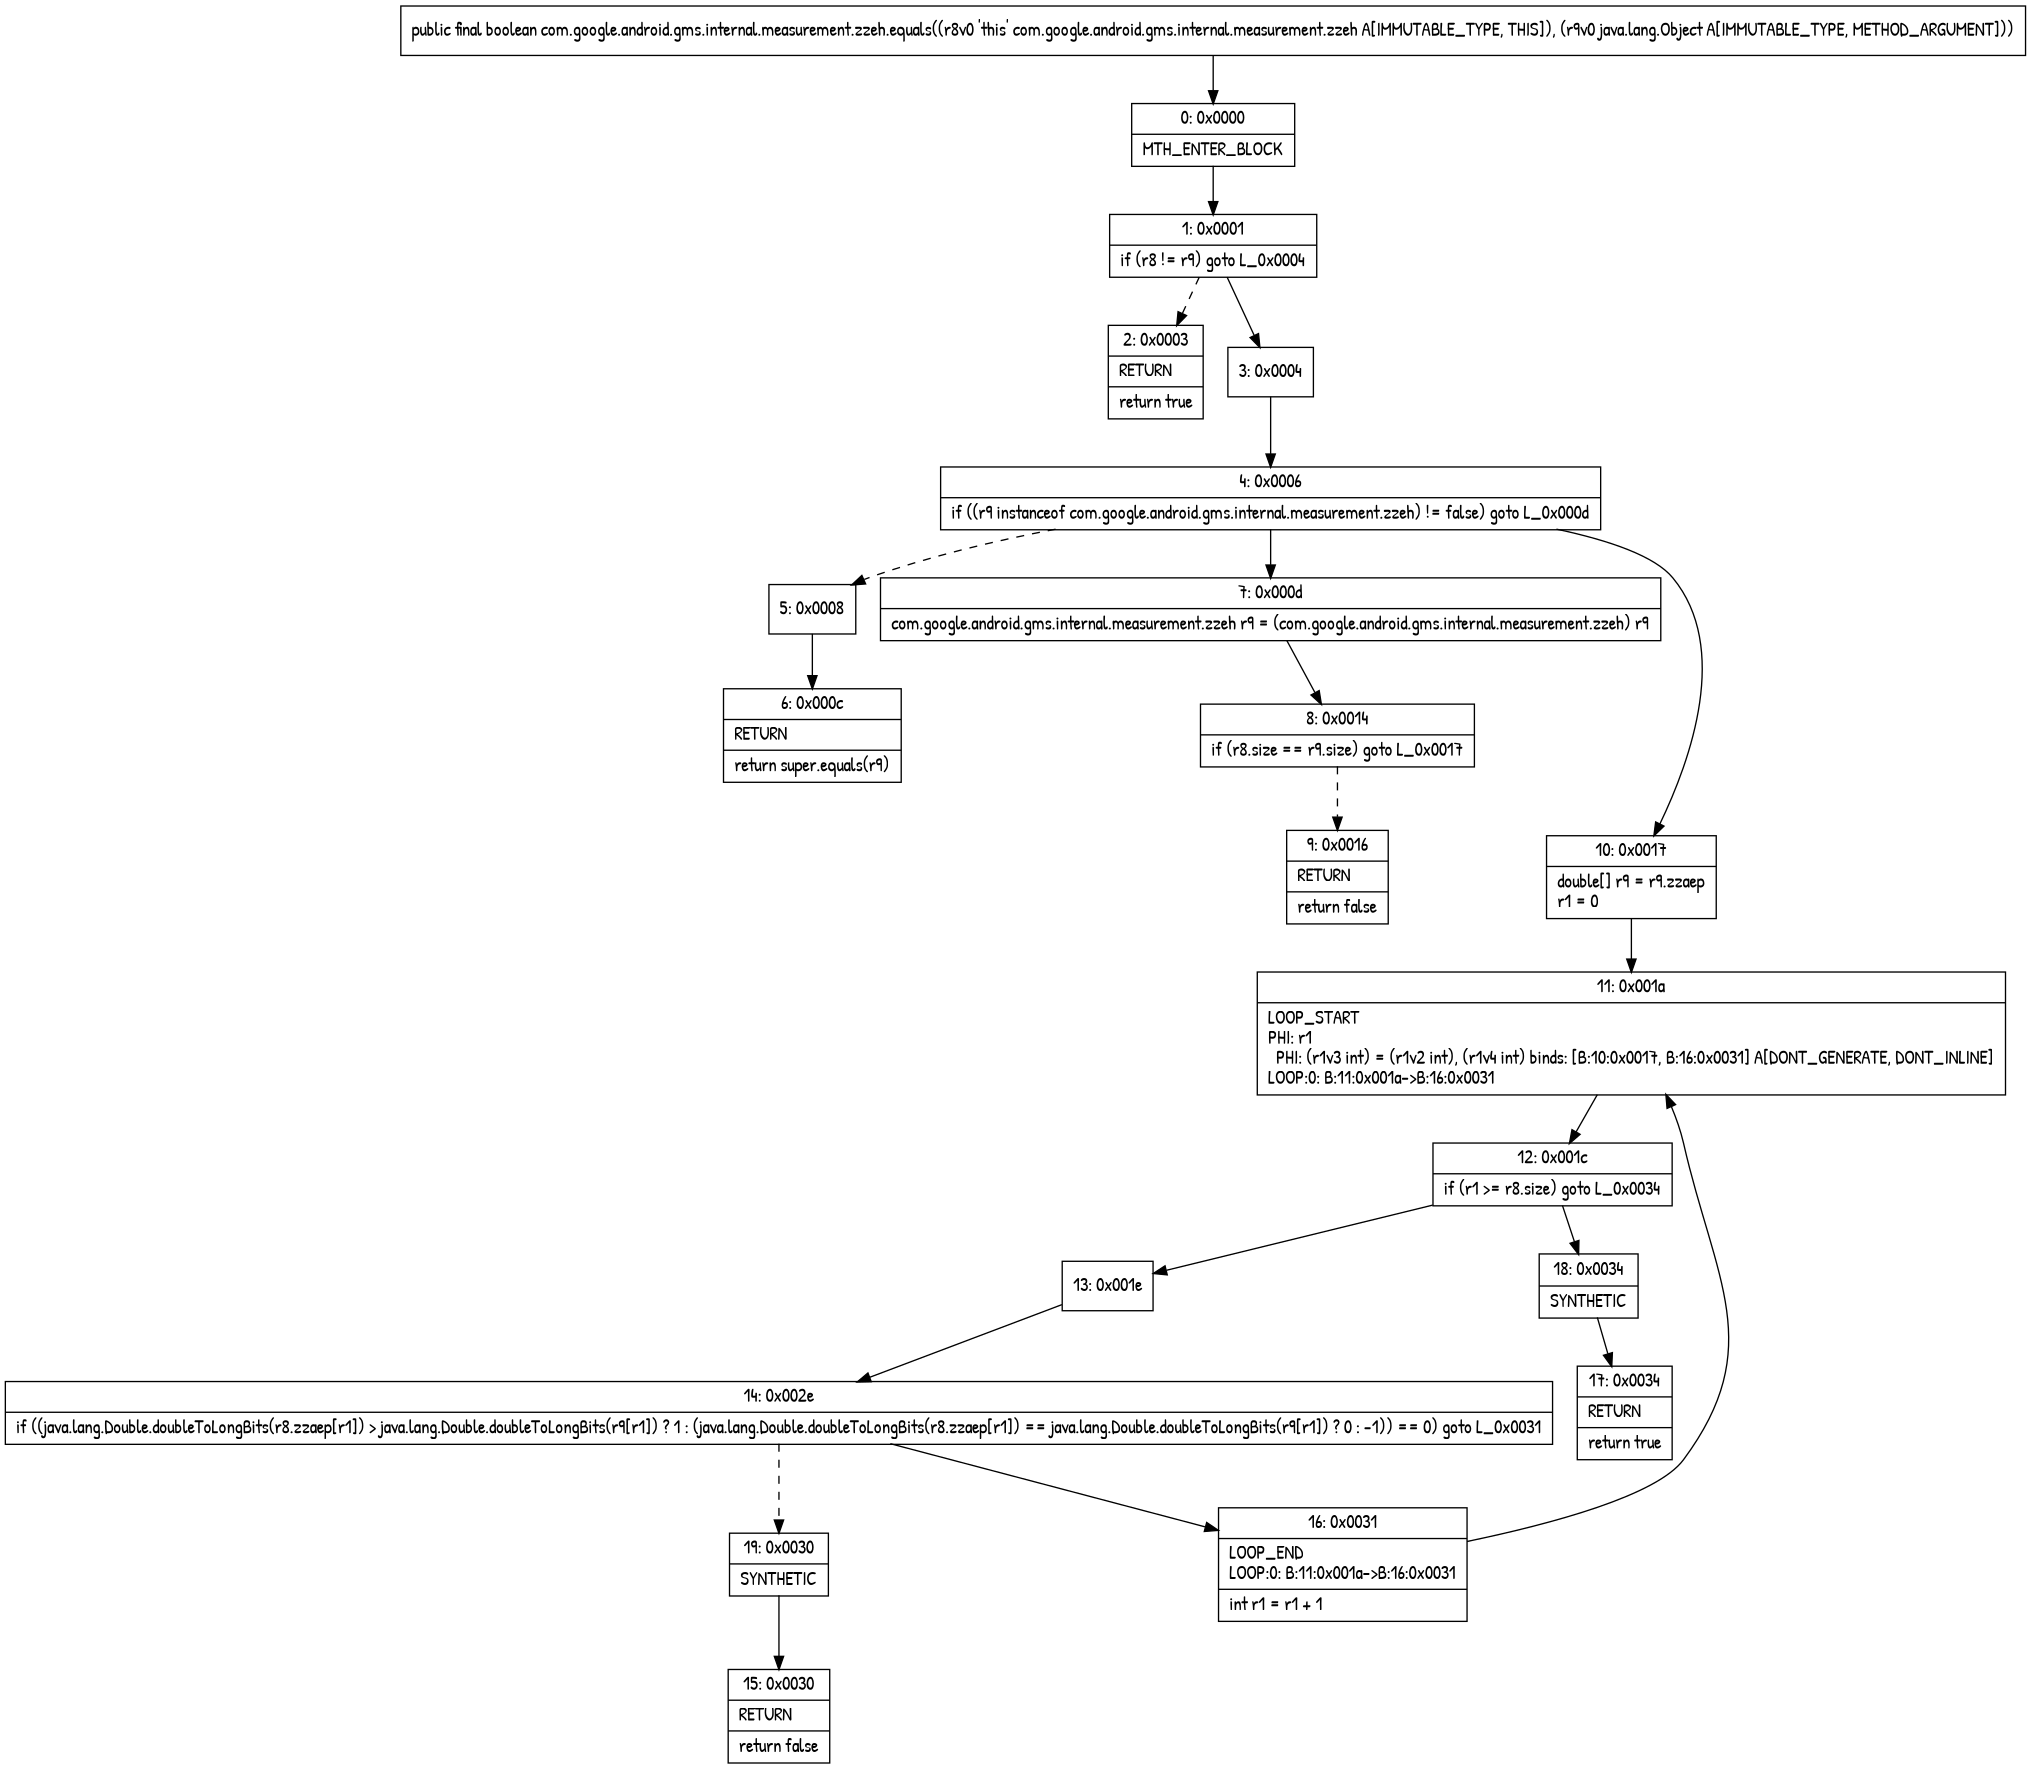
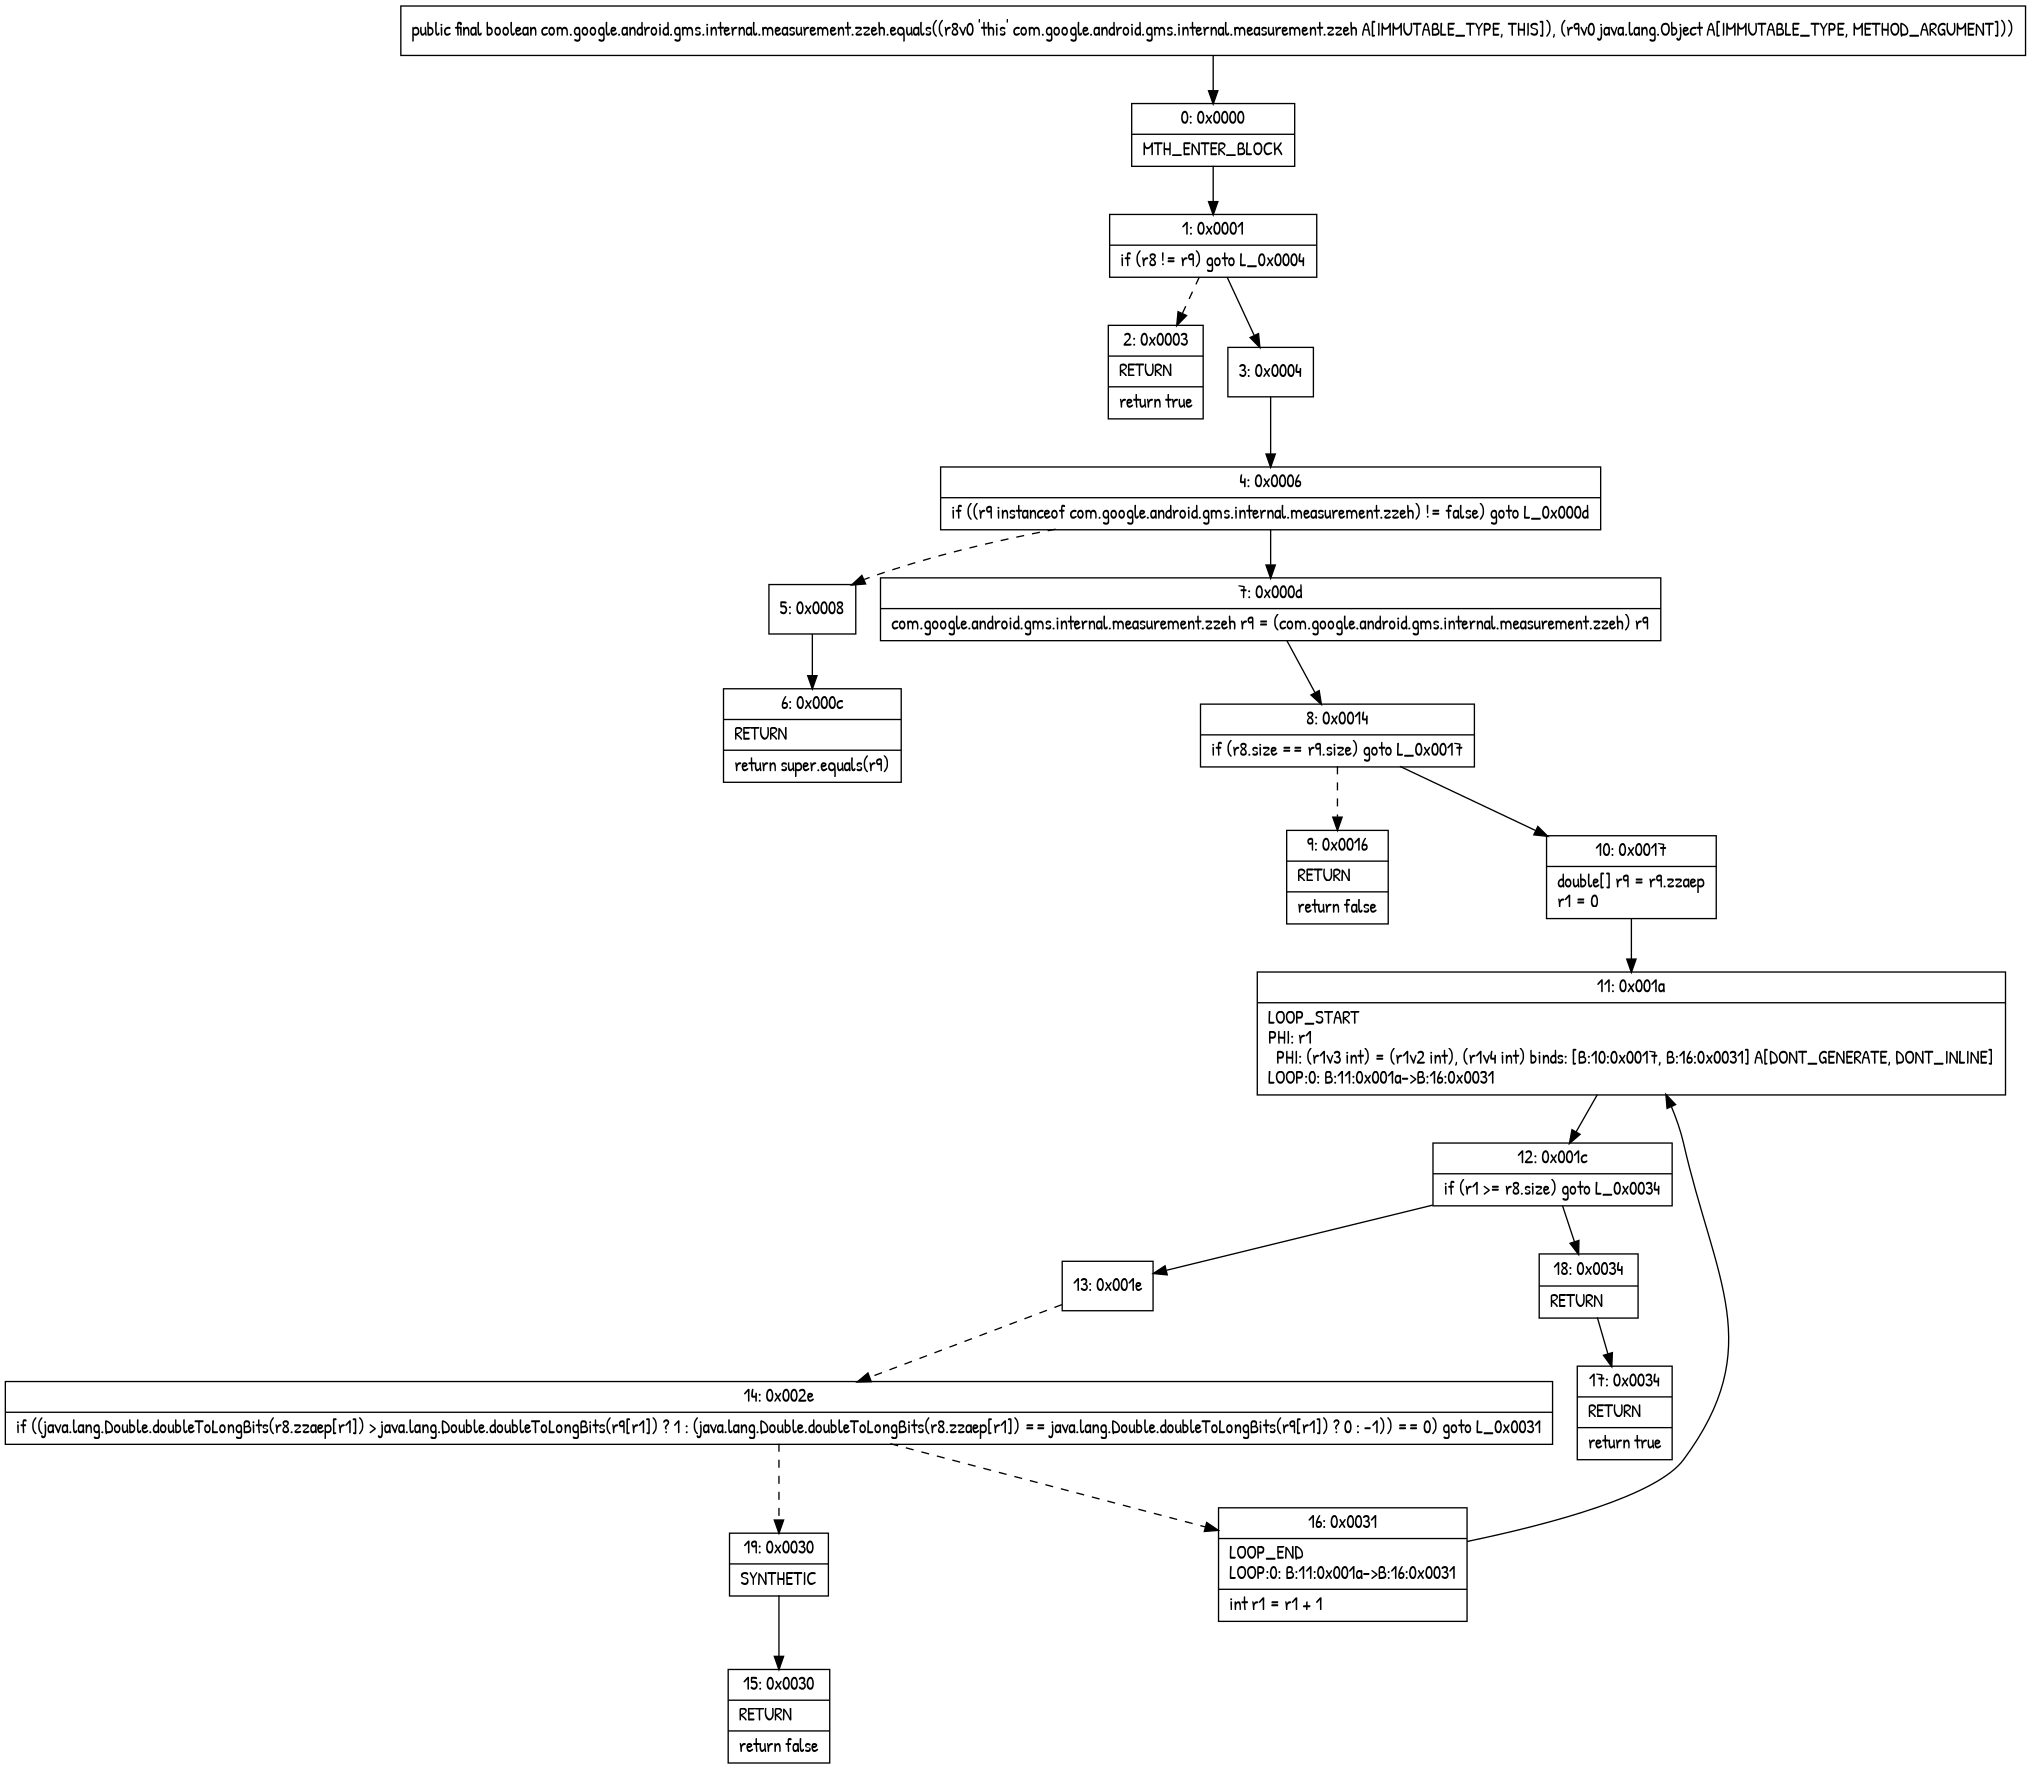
edge "4: 0x0006" -> "10: 0x0017": now "8: 0x0014" -> "10: 0x0017"
node "18: 0x0034": text "SYNTHETIC" -> "RETURN"
edge "13: 0x001e" -> "14: 0x002e": style solid -> dashed
edge "14: 0x002e" -> "16: 0x0031": style solid -> dashed
